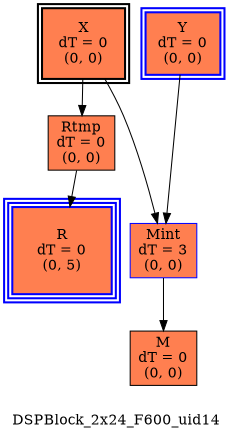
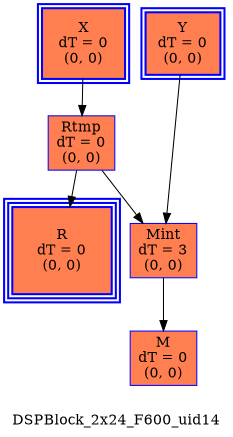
node "X dT = 0 (0, 0)": color black -> blue
node "Rtmp dT = 0 (0, 0)": color black -> blue
edge "X dT = 0 (0, 0)" -> "Mint dT = 3 (0, 0)": now "Rtmp dT = 0 (0, 0)" -> "Mint dT = 3 (0, 0)"
node "R dT = 0 (0, 5)": label "R dT = 0 (0, 5)" -> "R dT = 0 (0, 0)"
node "M dT = 0 (0, 0)": color black -> blue
